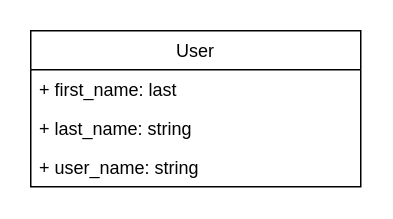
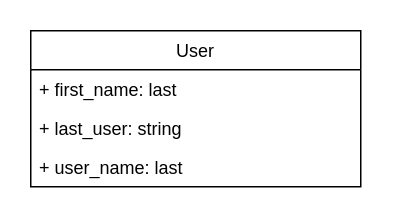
node "+ last_name: string": label "+ last_name: string" -> "+ last_user: string"
node "+ user_name: string": label "+ user_name: string" -> "+ user_name: last"
